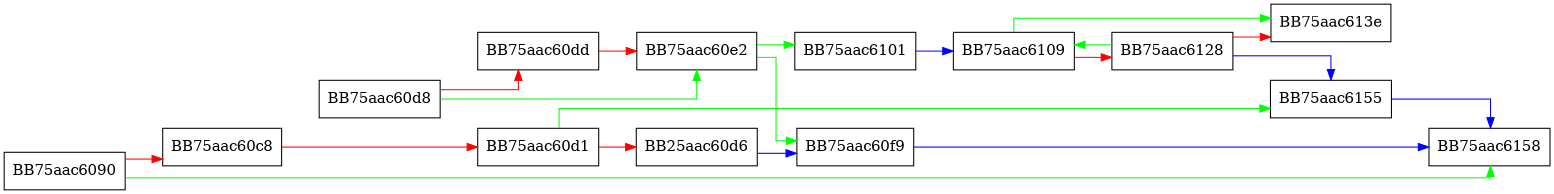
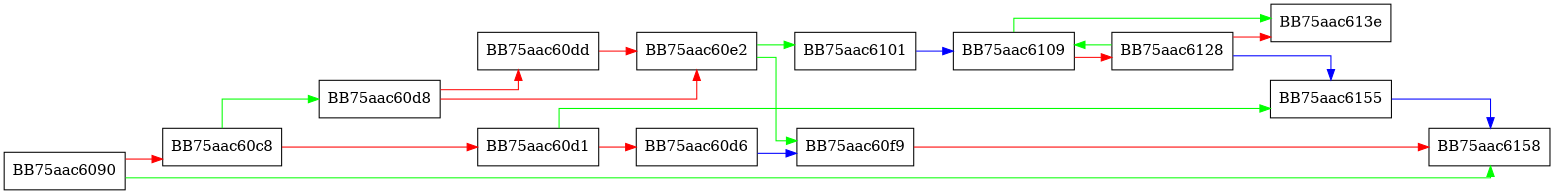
edge "BB75aac60c8" -> "BB75aac60d8": added
edge "BB75aac60d8" -> "BB75aac60e2": color green -> red
node "BB25aac60d6": label "BB25aac60d6" -> "BB75aac60d6"
edge "BB75aac60f9" -> "BB75aac6158": color blue -> red
